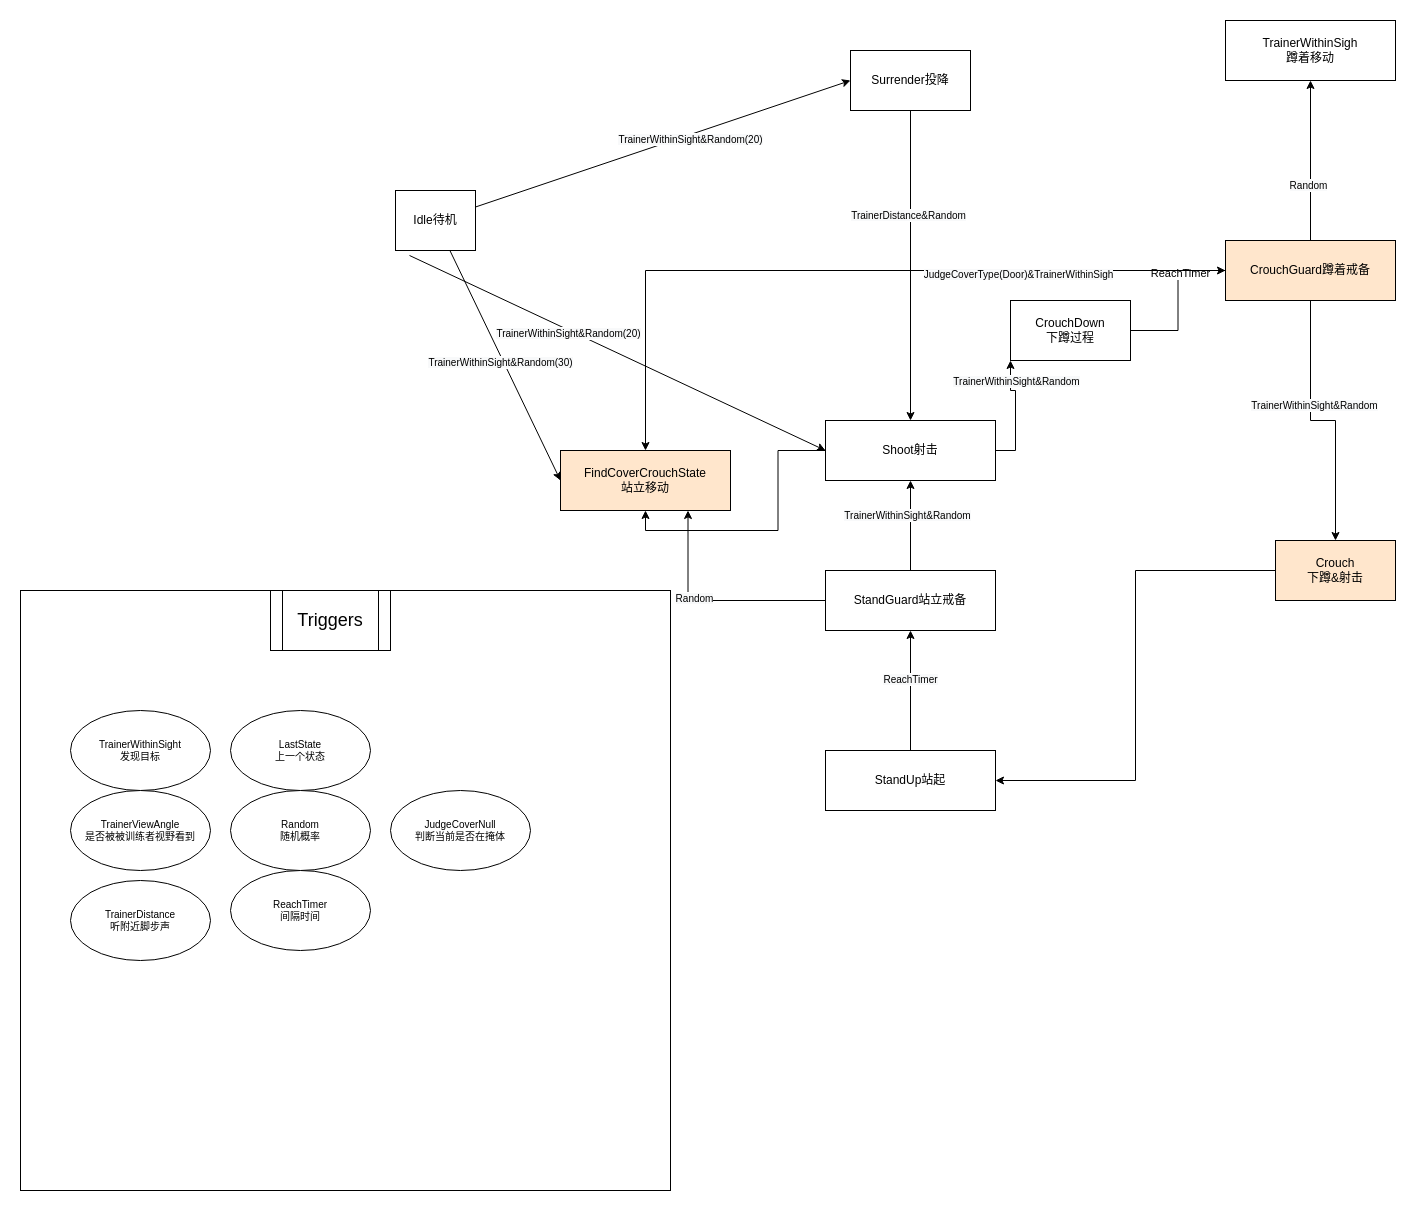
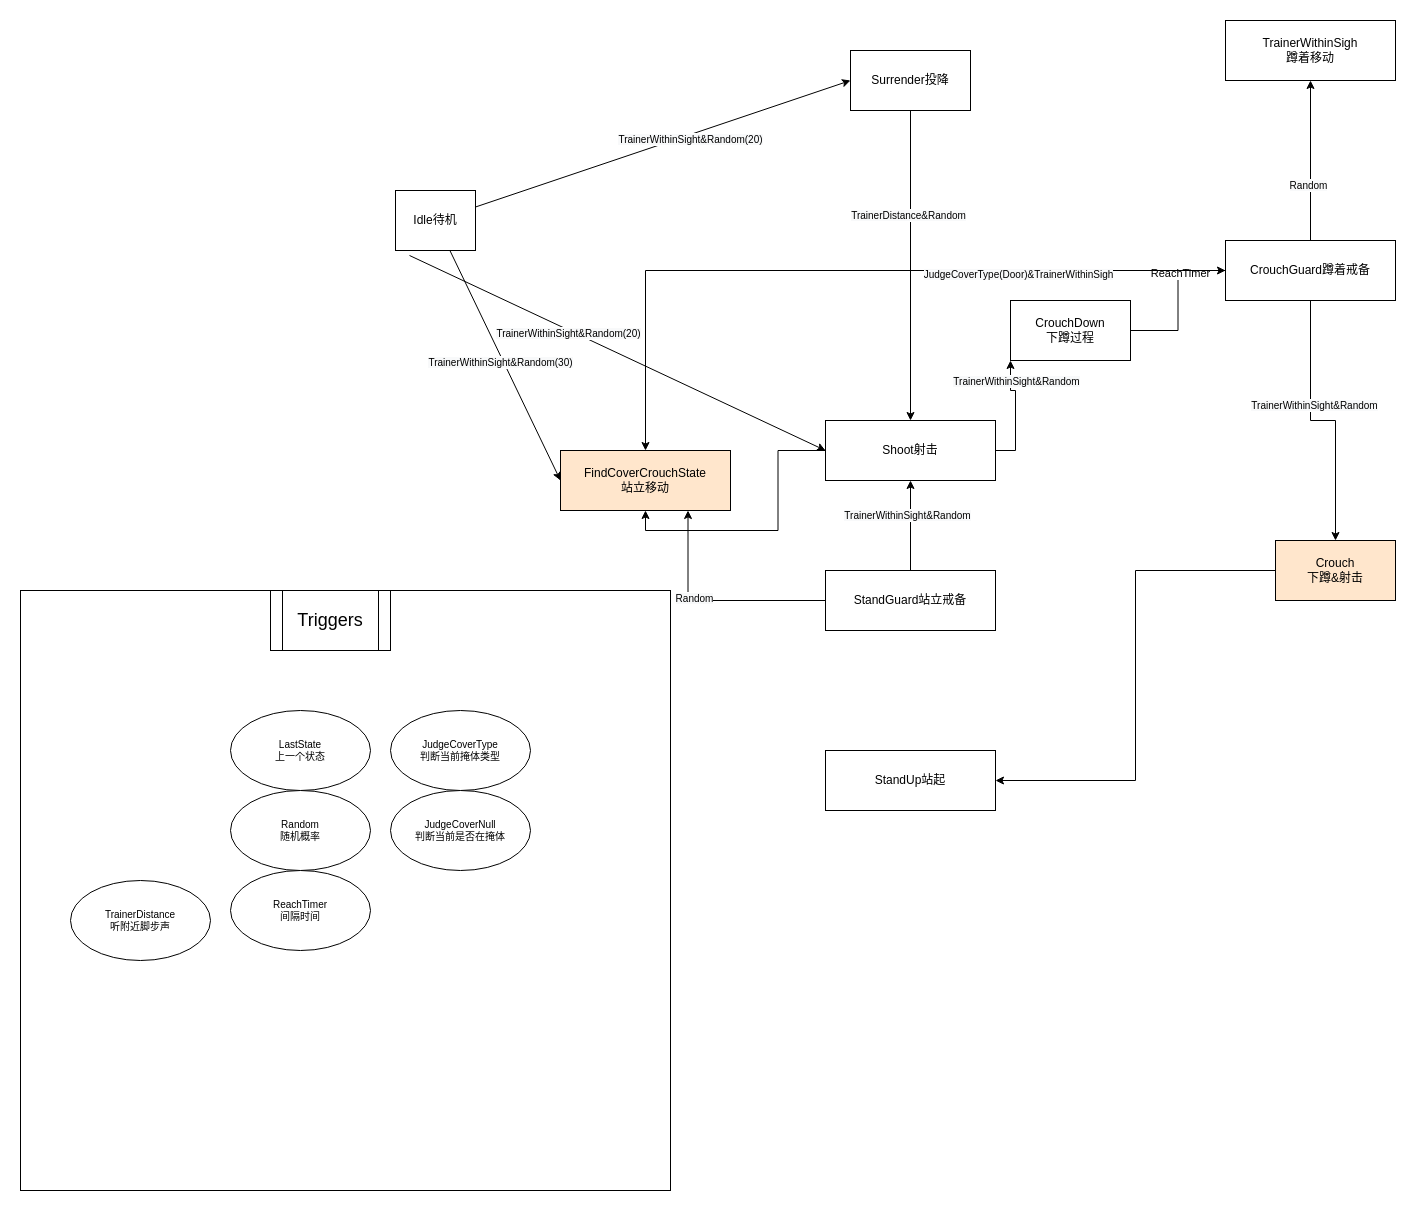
node "CrouchGuard蹲着戒备": fillcolor #ffe6cc -> #ffffff
edge "StandUp站起" -> "StandGuard站立戒备": removed, label "ReachTimer"
node "TrainerWithinSight 发现目标": removed
node "JudgeCoverType 判断当前掩体类型": added
node "TrainerViewAngle 是否被被训练者视野看到": removed
